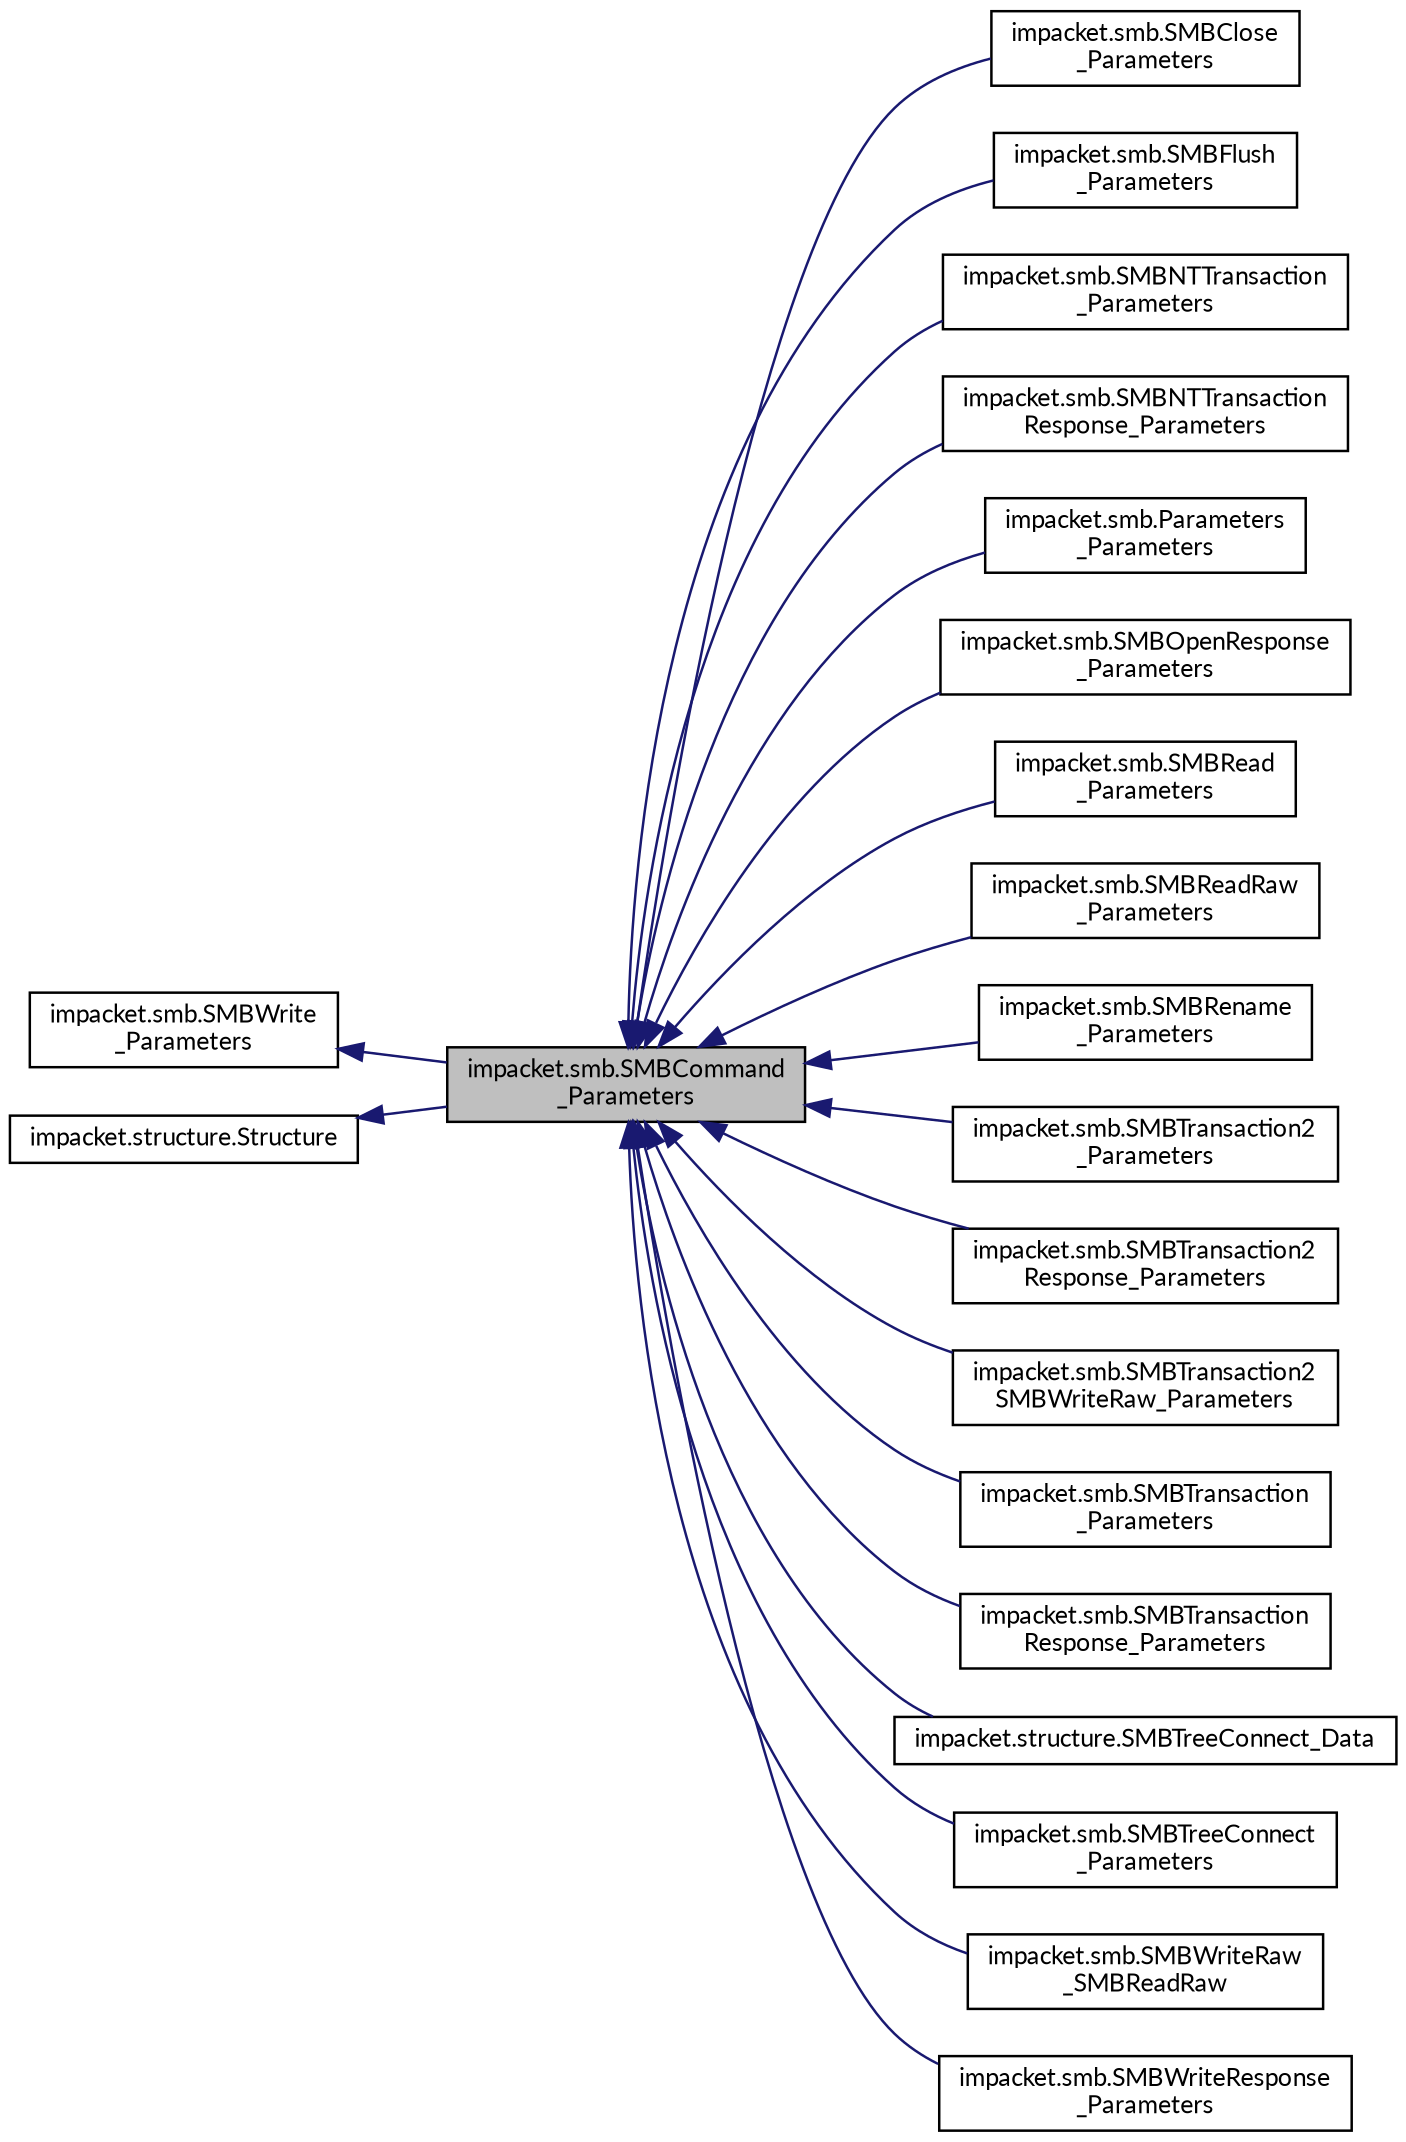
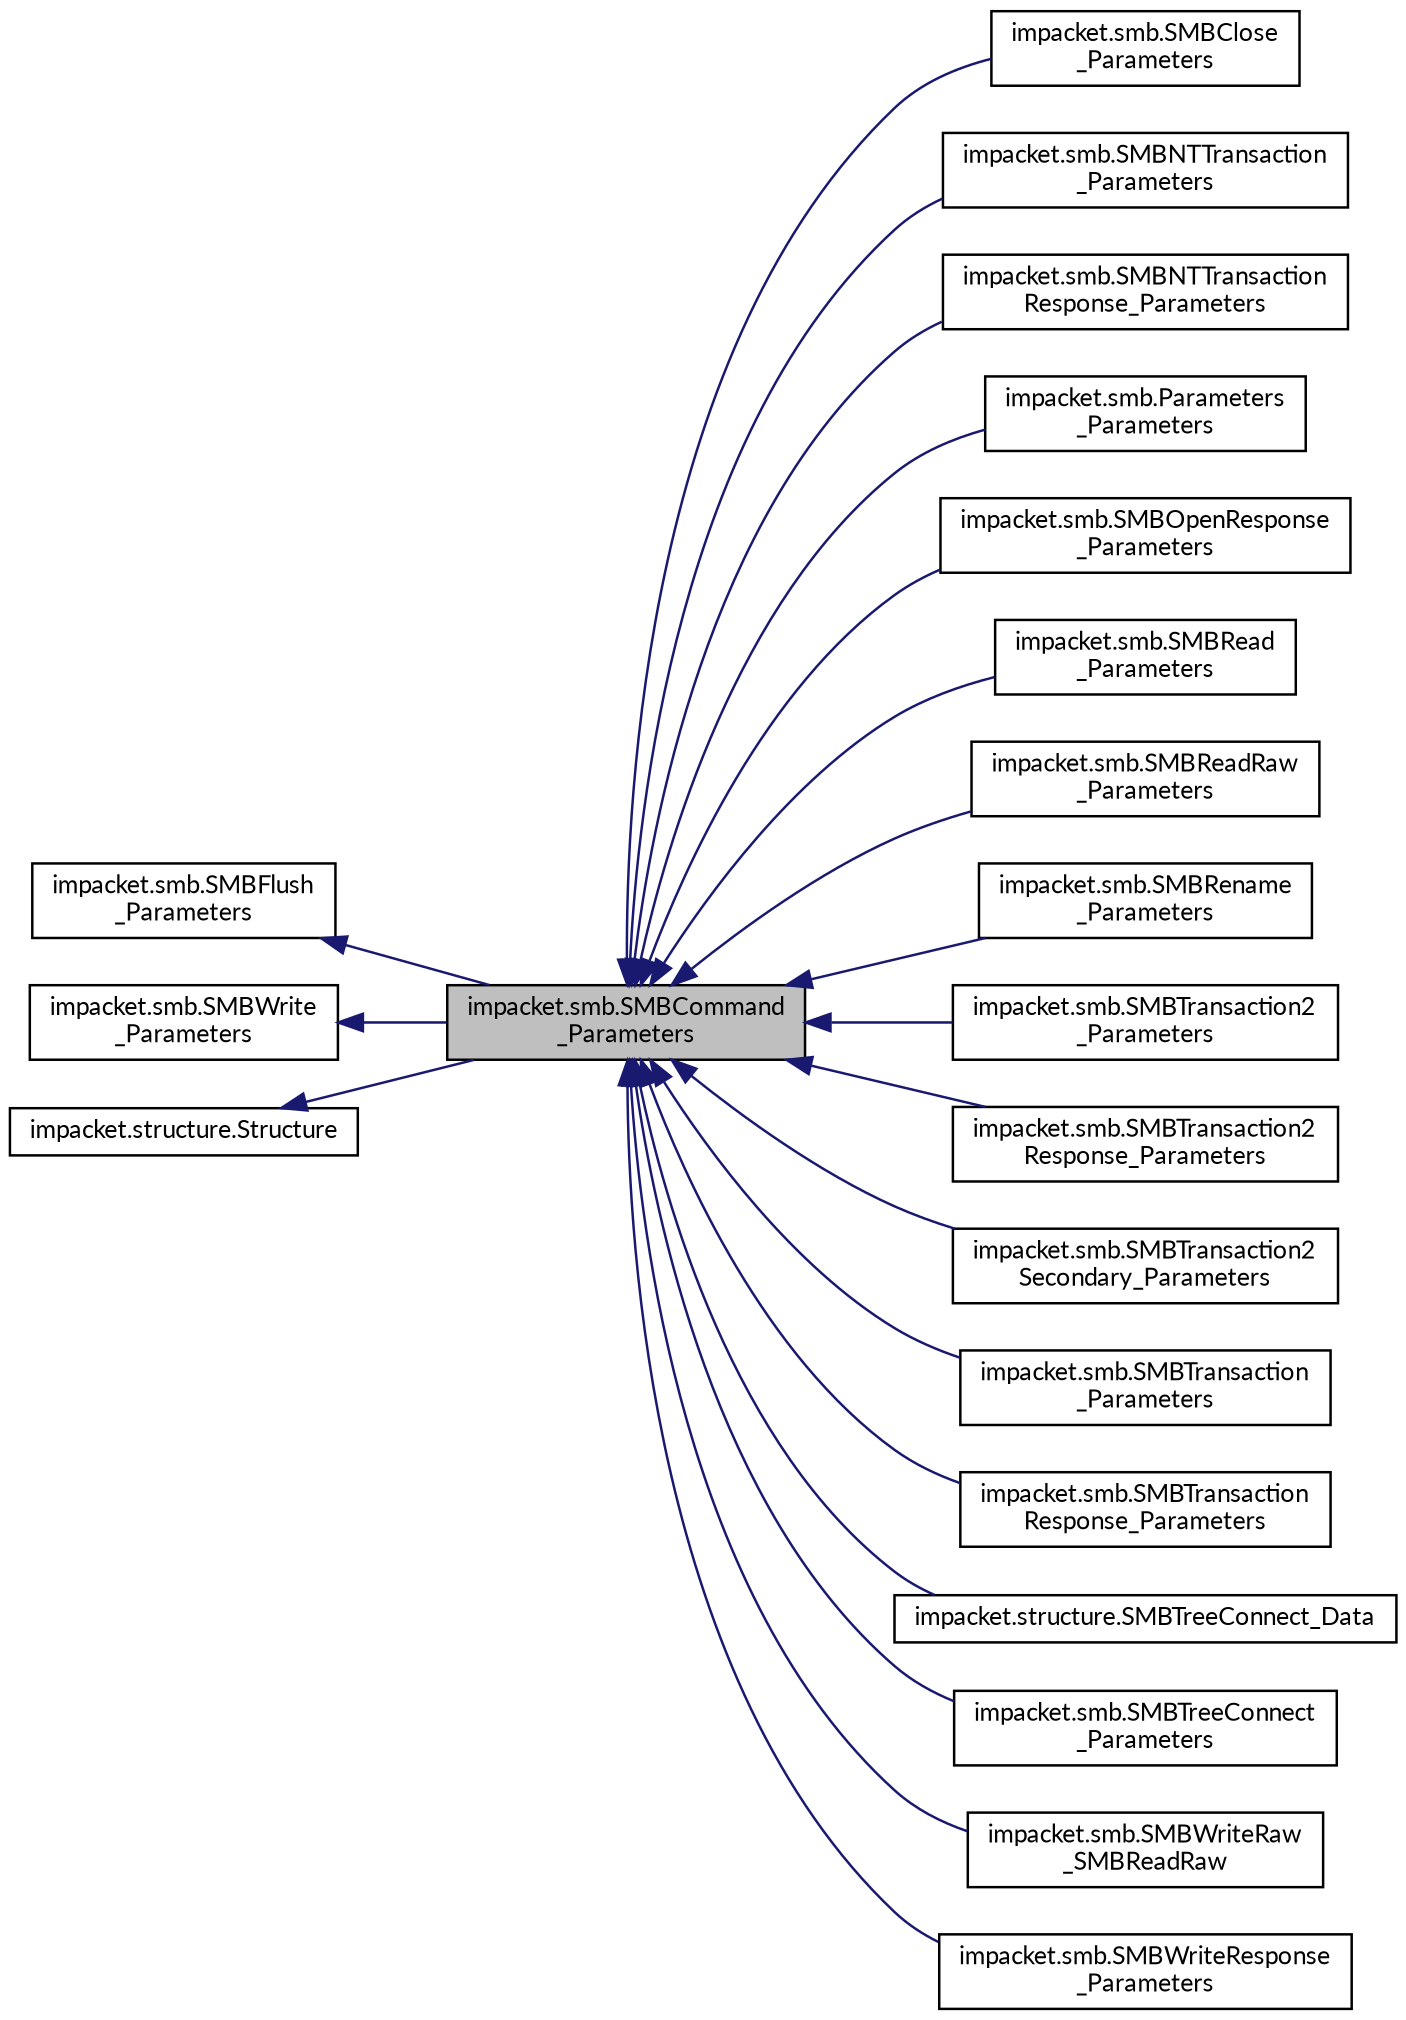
edge "impacket.smb.SMBFlush _Parameters" -> "impacket.smb.SMBCommand _Parameters": reversed
node "impacket.smb.SMBTransaction2 SMBWriteRaw_Parameters": label "impacket.smb.SMBTransaction2 SMBWriteRaw_Parameters" -> "impacket.smb.SMBTransaction2 Secondary_Parameters"
